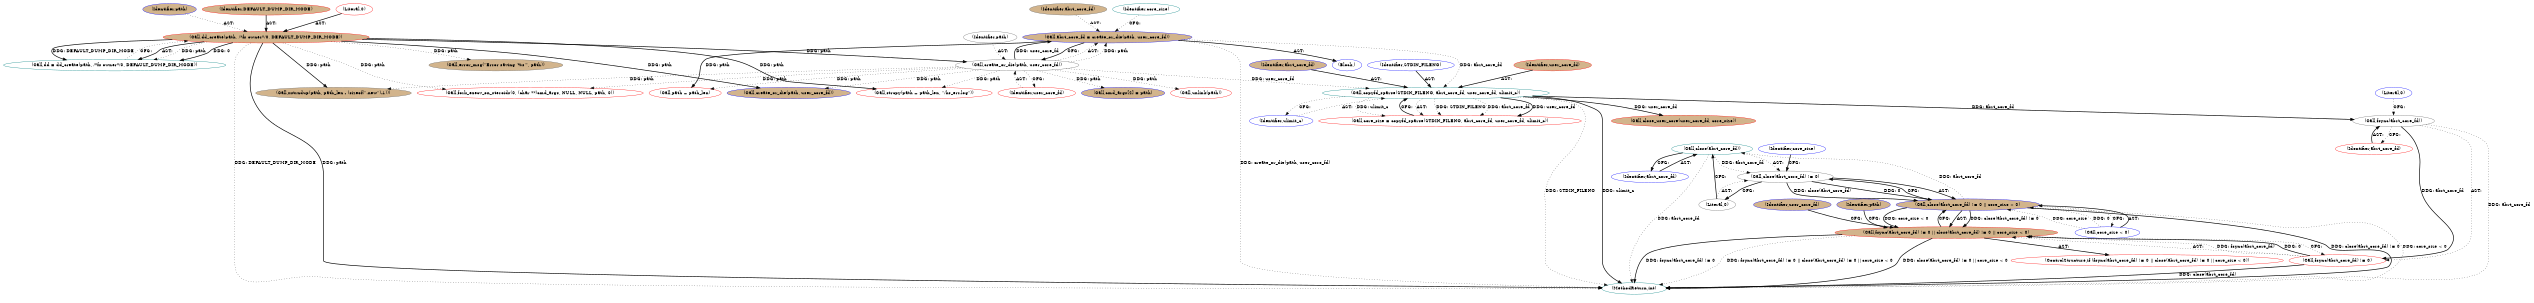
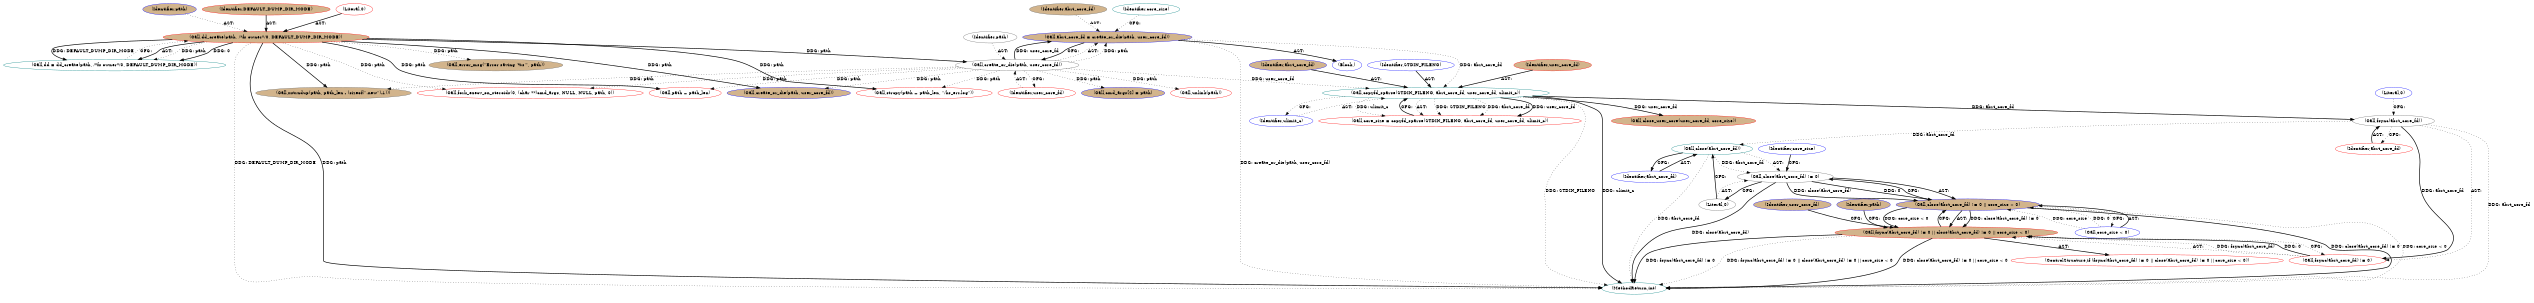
edge "(Call,abrt_core_fd = create_or_die(path, user_core_fd))" -> "(Call,path + path_len)": now "(Call,dd_create(path, /*fs owner*/0, DEFAULT_DUMP_DIR_MODE))" -> "(Call,path + path_len)"
edge "(Call,close(abrt_core_fd) != 0 || core_size < 0)" -> "(Call,close(abrt_core_fd))": now "(Call,fsync(abrt_core_fd))" -> "(Call,close(abrt_core_fd))"
edge "(Call,fsync(abrt_core_fd) != 0)" -> "(MethodReturn,int)": now "(Call,close(abrt_core_fd) != 0)" -> "(MethodReturn,int)"
